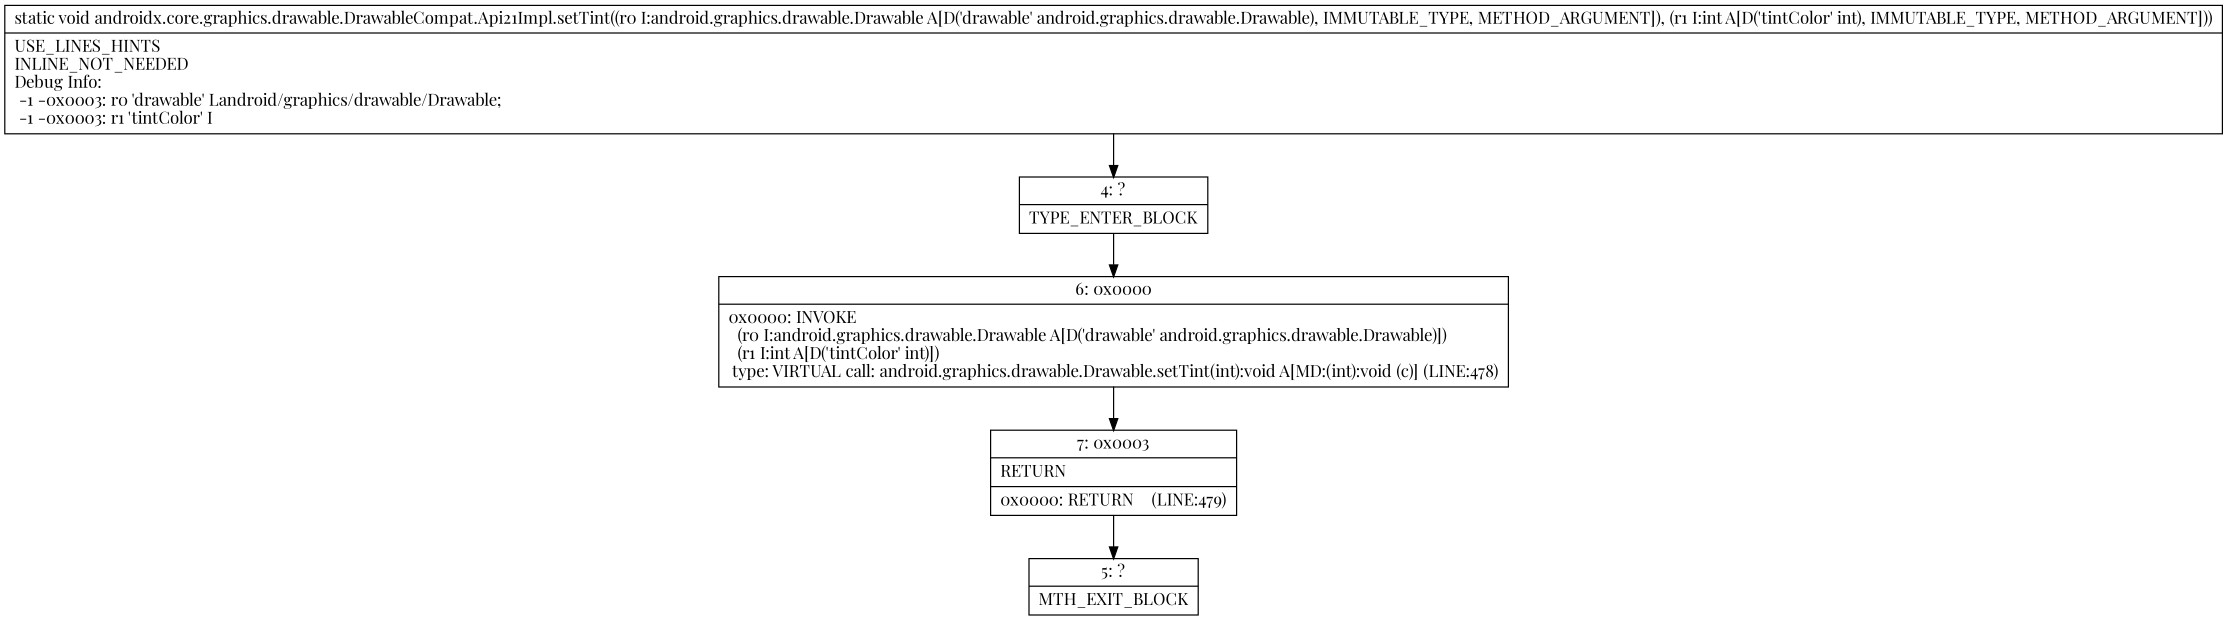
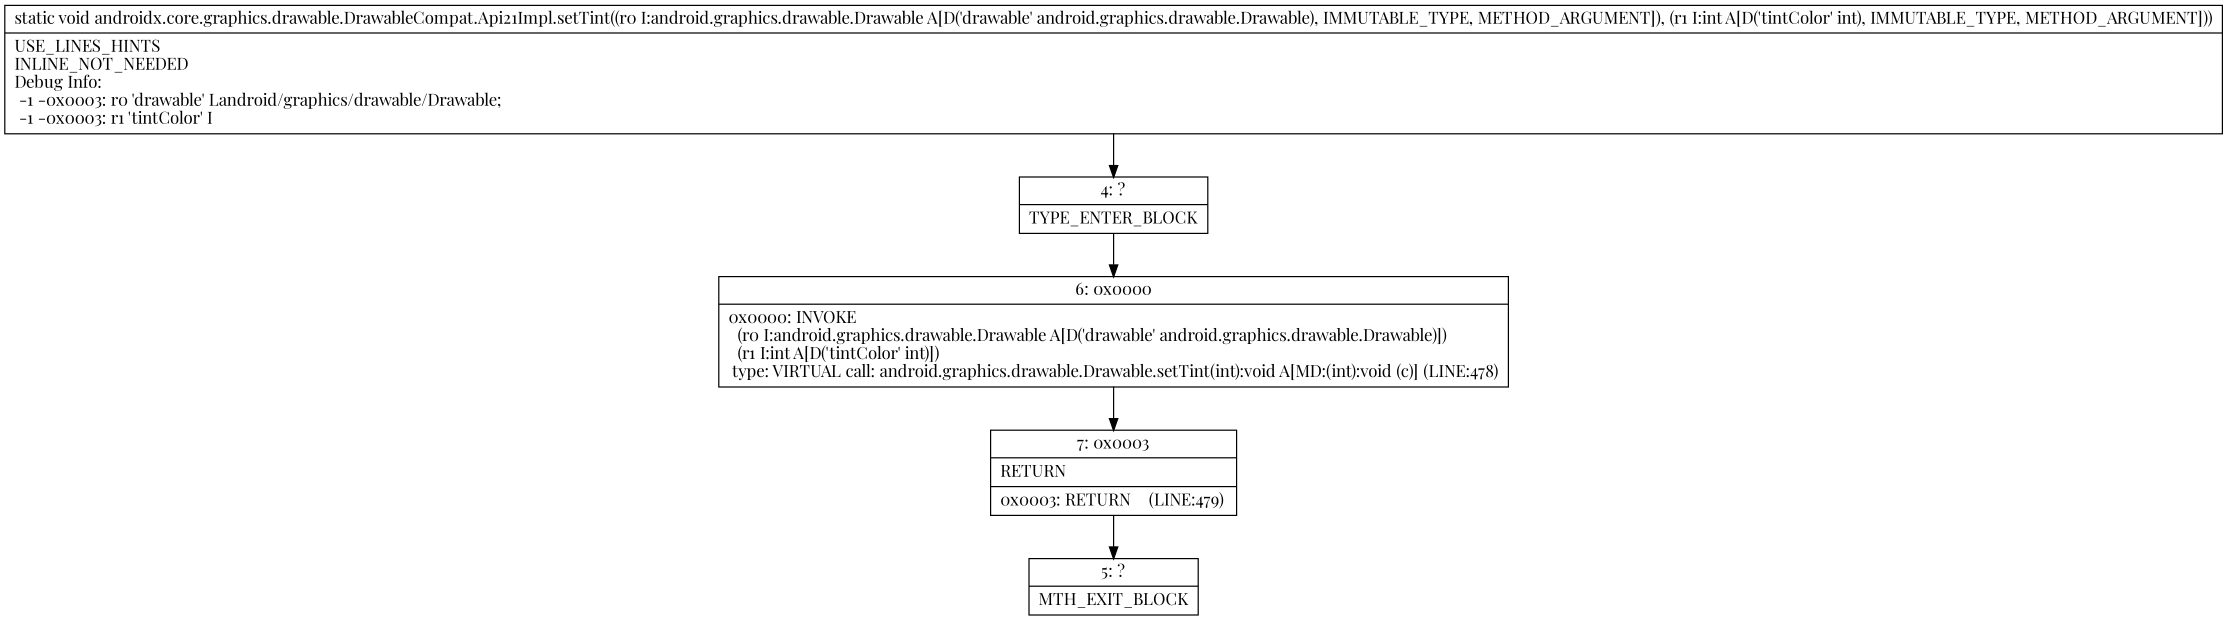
node "7: 0x0003": text "0x0000: RETURN    (LINE:479)" -> "0x0003: RETURN    (LINE:479)"
